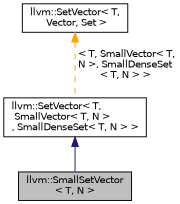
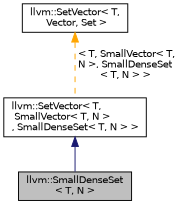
node "llvm::SmallSetVector < T, N >": label "llvm::SmallSetVector < T, N >" -> "llvm::SmallDenseSet < T, N >"
